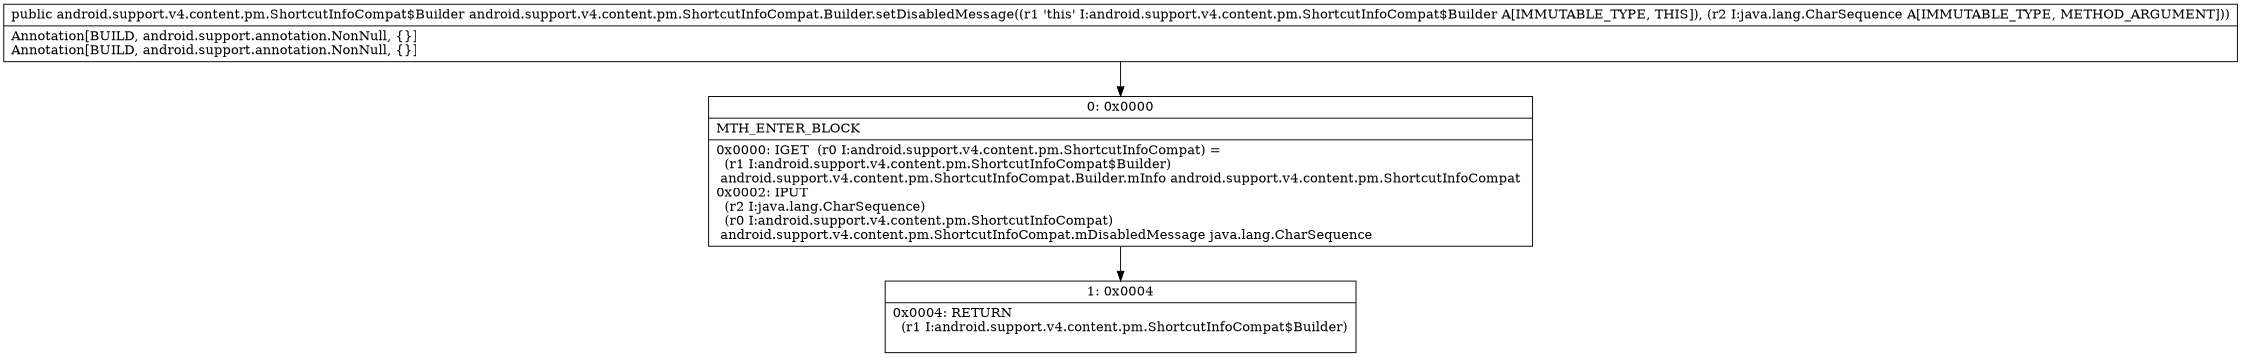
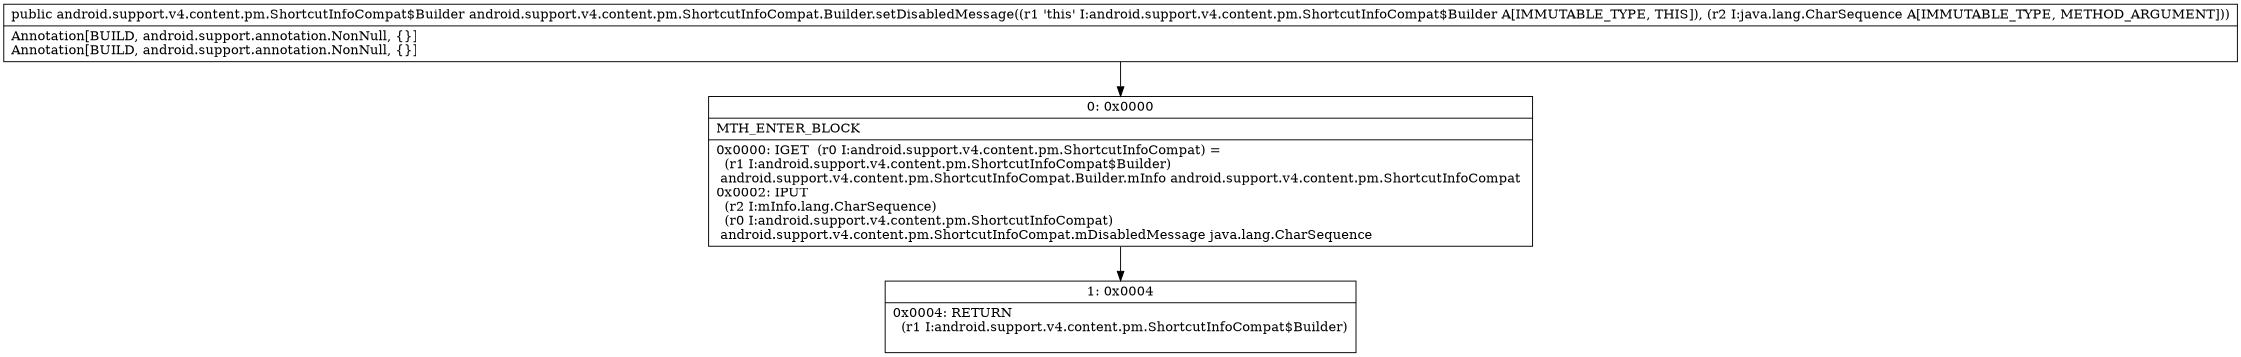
node "0: 0x0000": text "(r2 I:java.lang.CharSequence)" -> "(r2 I:mInfo.lang.CharSequence)"
